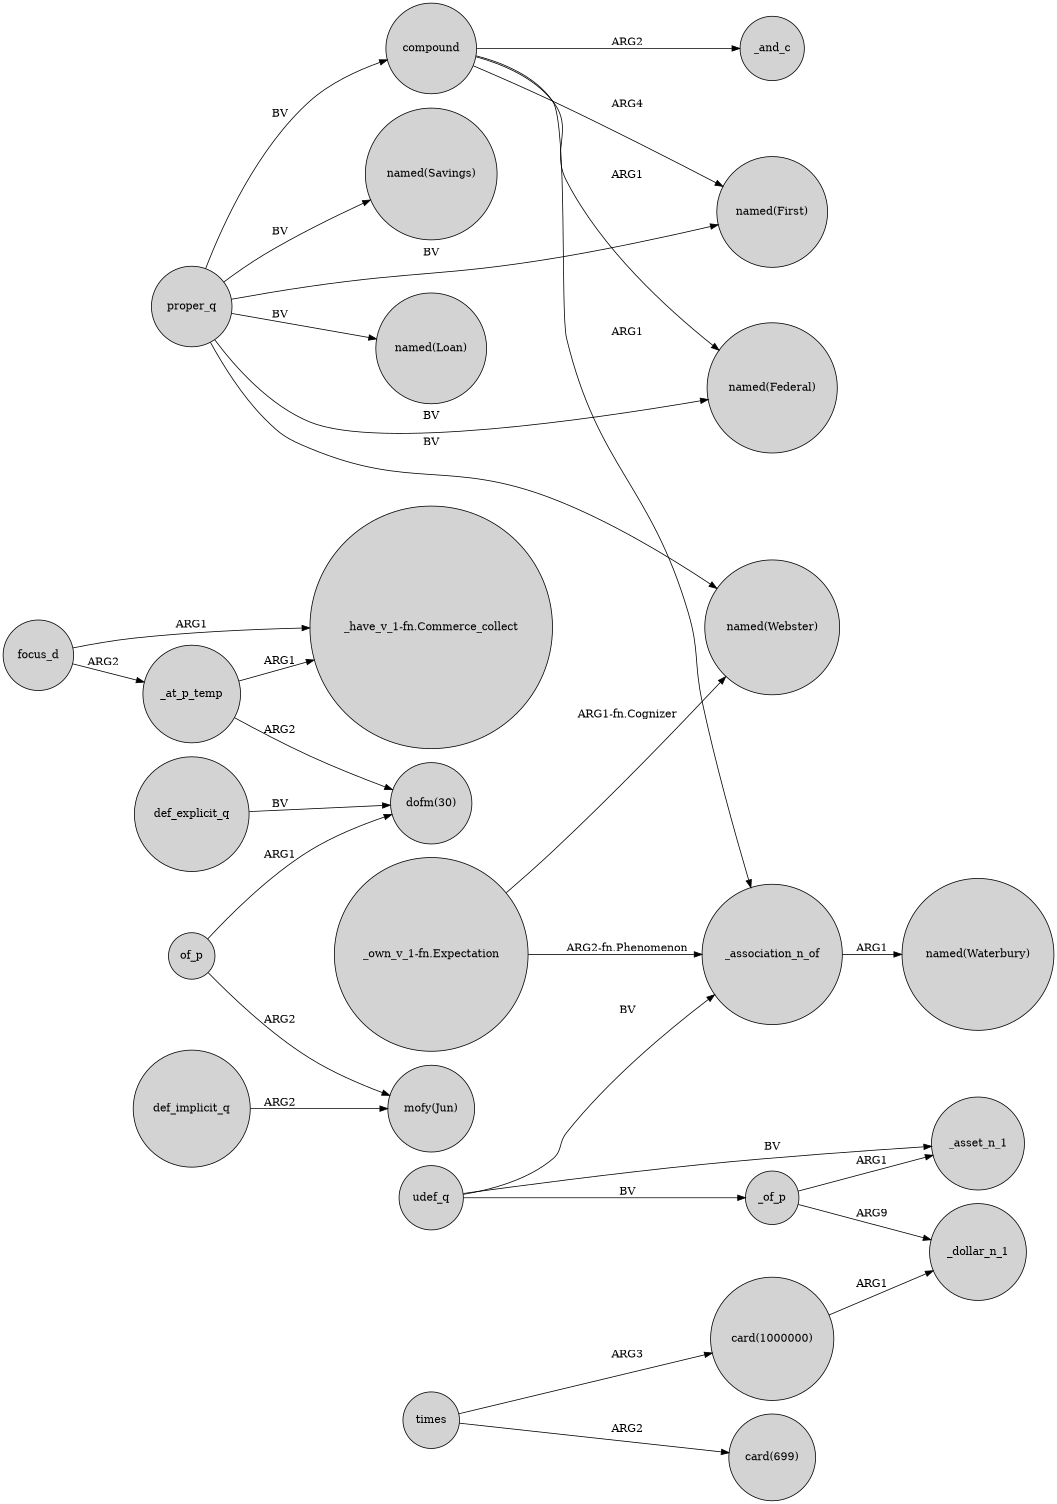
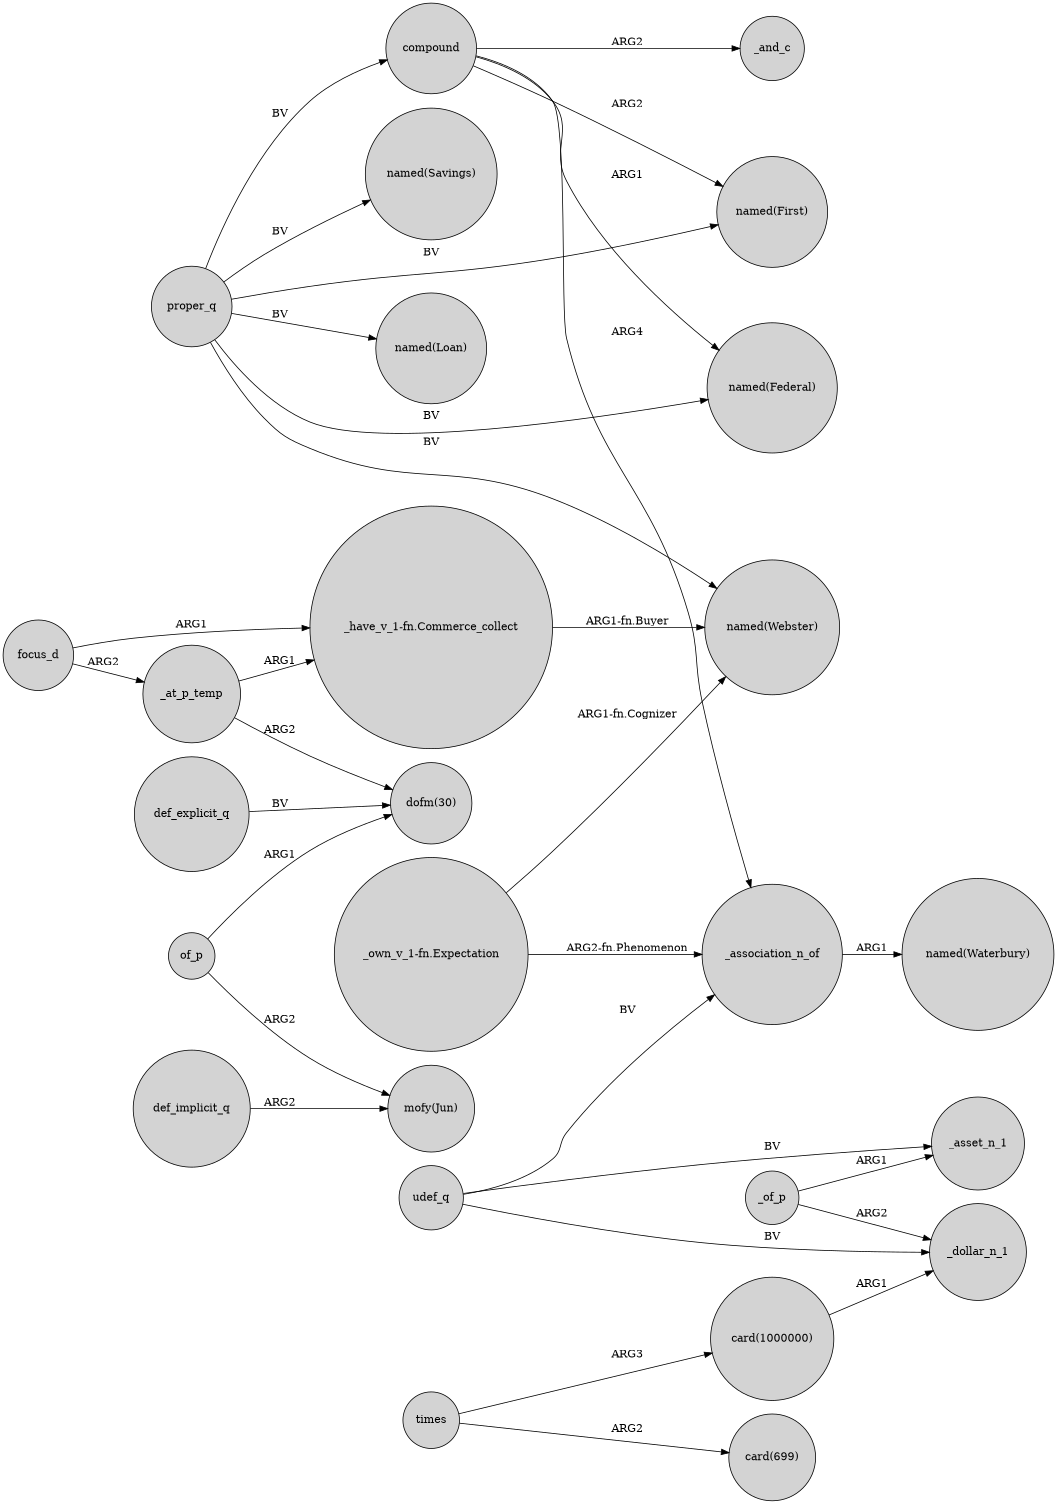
edge "compound" -> "named(First)": label "ARG4" -> "ARG2"
edge "compound" -> "_association_n_of": label "ARG1" -> "ARG4"
edge "_have_v_1-fn.Commerce_collect" -> "named(Webster)": added, label "ARG1-fn.Buyer"
edge "udef_q" -> "_of_p": now "udef_q" -> "_dollar_n_1"
edge "_of_p" -> "_dollar_n_1": label "ARG9" -> "ARG2"
